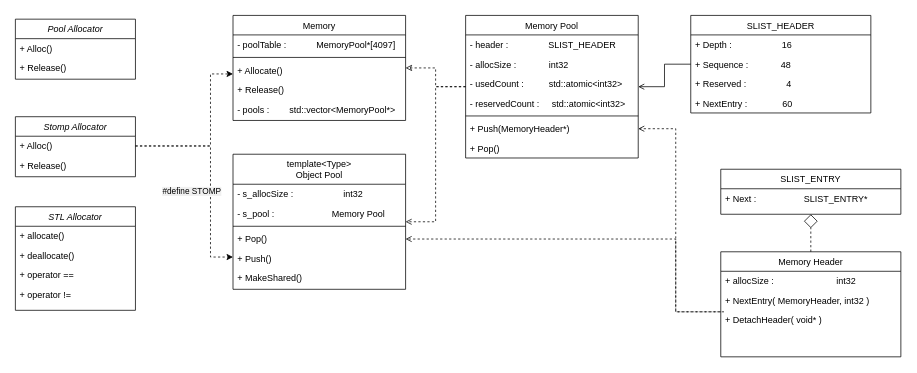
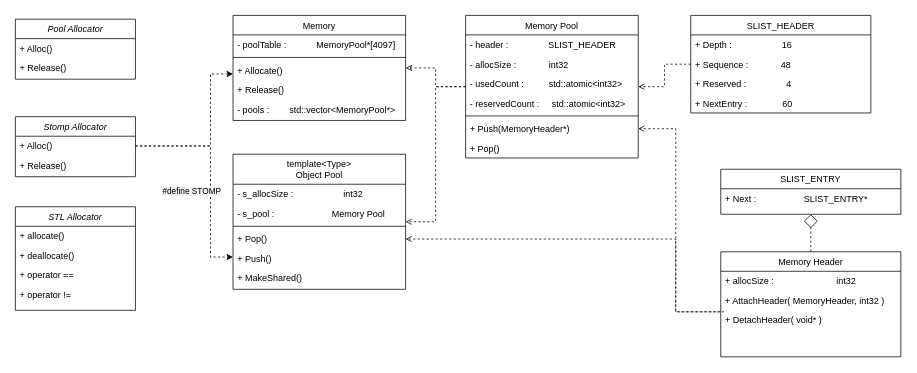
edge "SLIST_HEADER" -> "Memory Pool": style solid -> dashed
node "+ NextEntry( MemoryHeader, int32 )": label "+ NextEntry( MemoryHeader, int32 )" -> "+ AttachHeader( MemoryHeader, int32 )"
